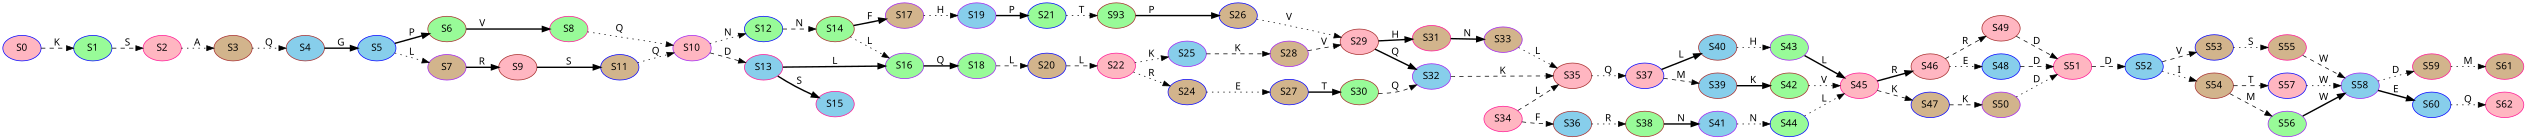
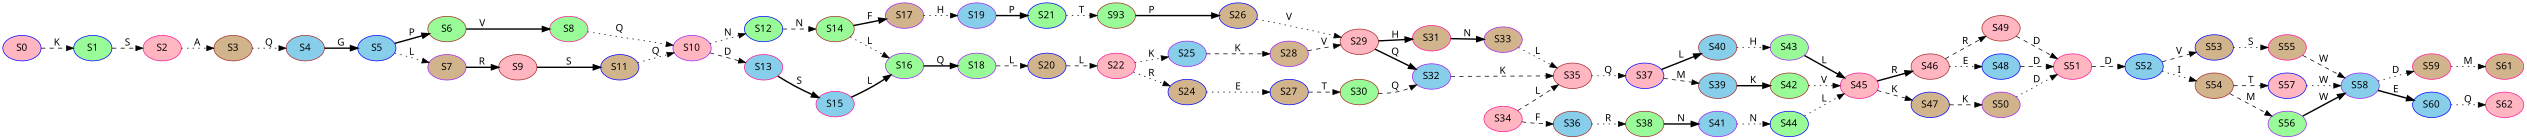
edge "S13" -> "S16": now "S15" -> "S16"
edge "S27" -> "S30": style bold -> dashed
